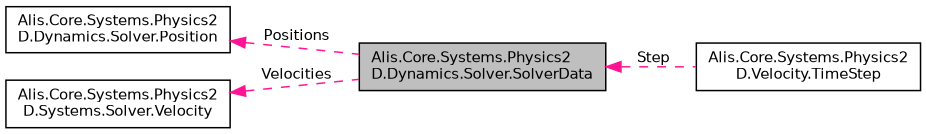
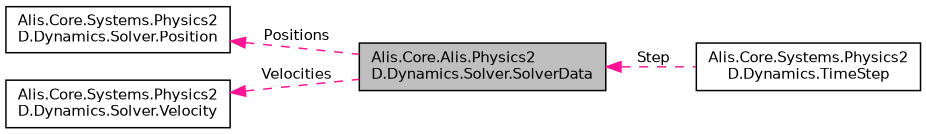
node "Alis.Core.Systems.Physics2 D.Dynamics.Solver.SolverData": label "Alis.Core.Systems.Physics2 D.Dynamics.Solver.SolverData" -> "Alis.Core.Alis.Physics2 D.Dynamics.Solver.SolverData"
node "Alis.Core.Systems.Physics2 D.Velocity.TimeStep": label "Alis.Core.Systems.Physics2 D.Velocity.TimeStep" -> "Alis.Core.Systems.Physics2 D.Dynamics.TimeStep"
node "Alis.Core.Systems.Physics2 D.Systems.Solver.Velocity": label "Alis.Core.Systems.Physics2 D.Systems.Solver.Velocity" -> "Alis.Core.Systems.Physics2 D.Dynamics.Solver.Velocity"
